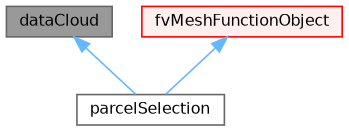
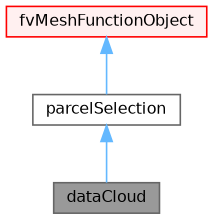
edge "parcelSelection" -> "dataCloud": reversed
